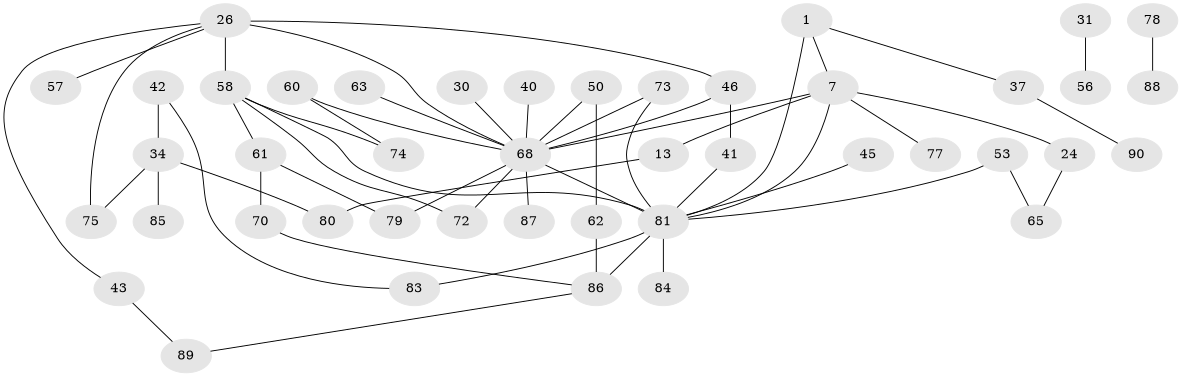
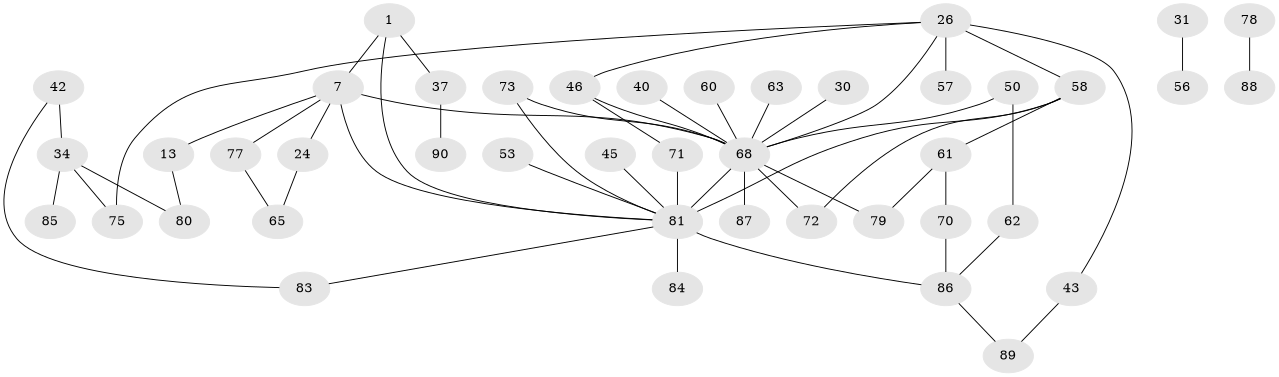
node "74": removed
node "41": label "41" -> "71"
edge "53" -- "65": now "77" -- "65"
